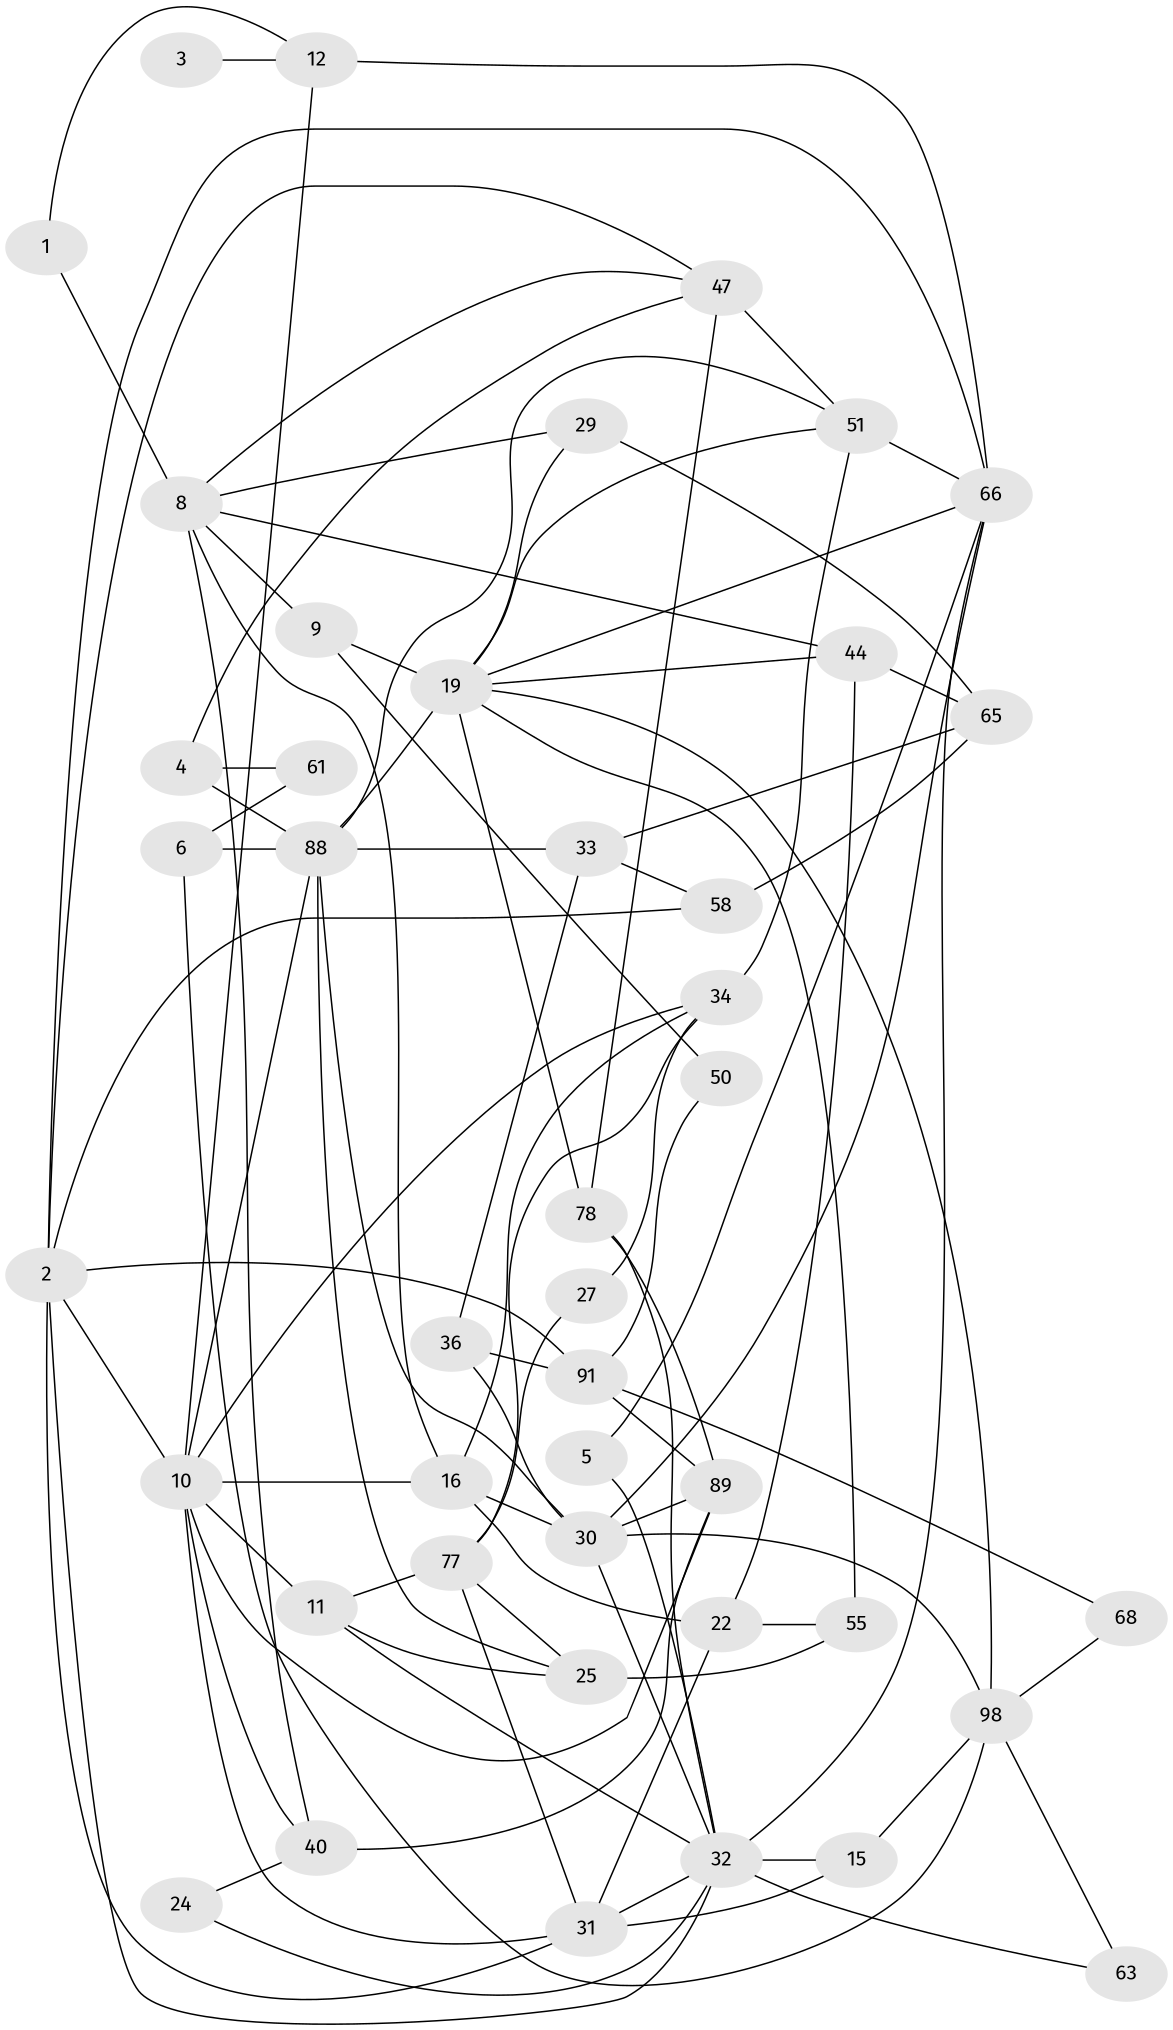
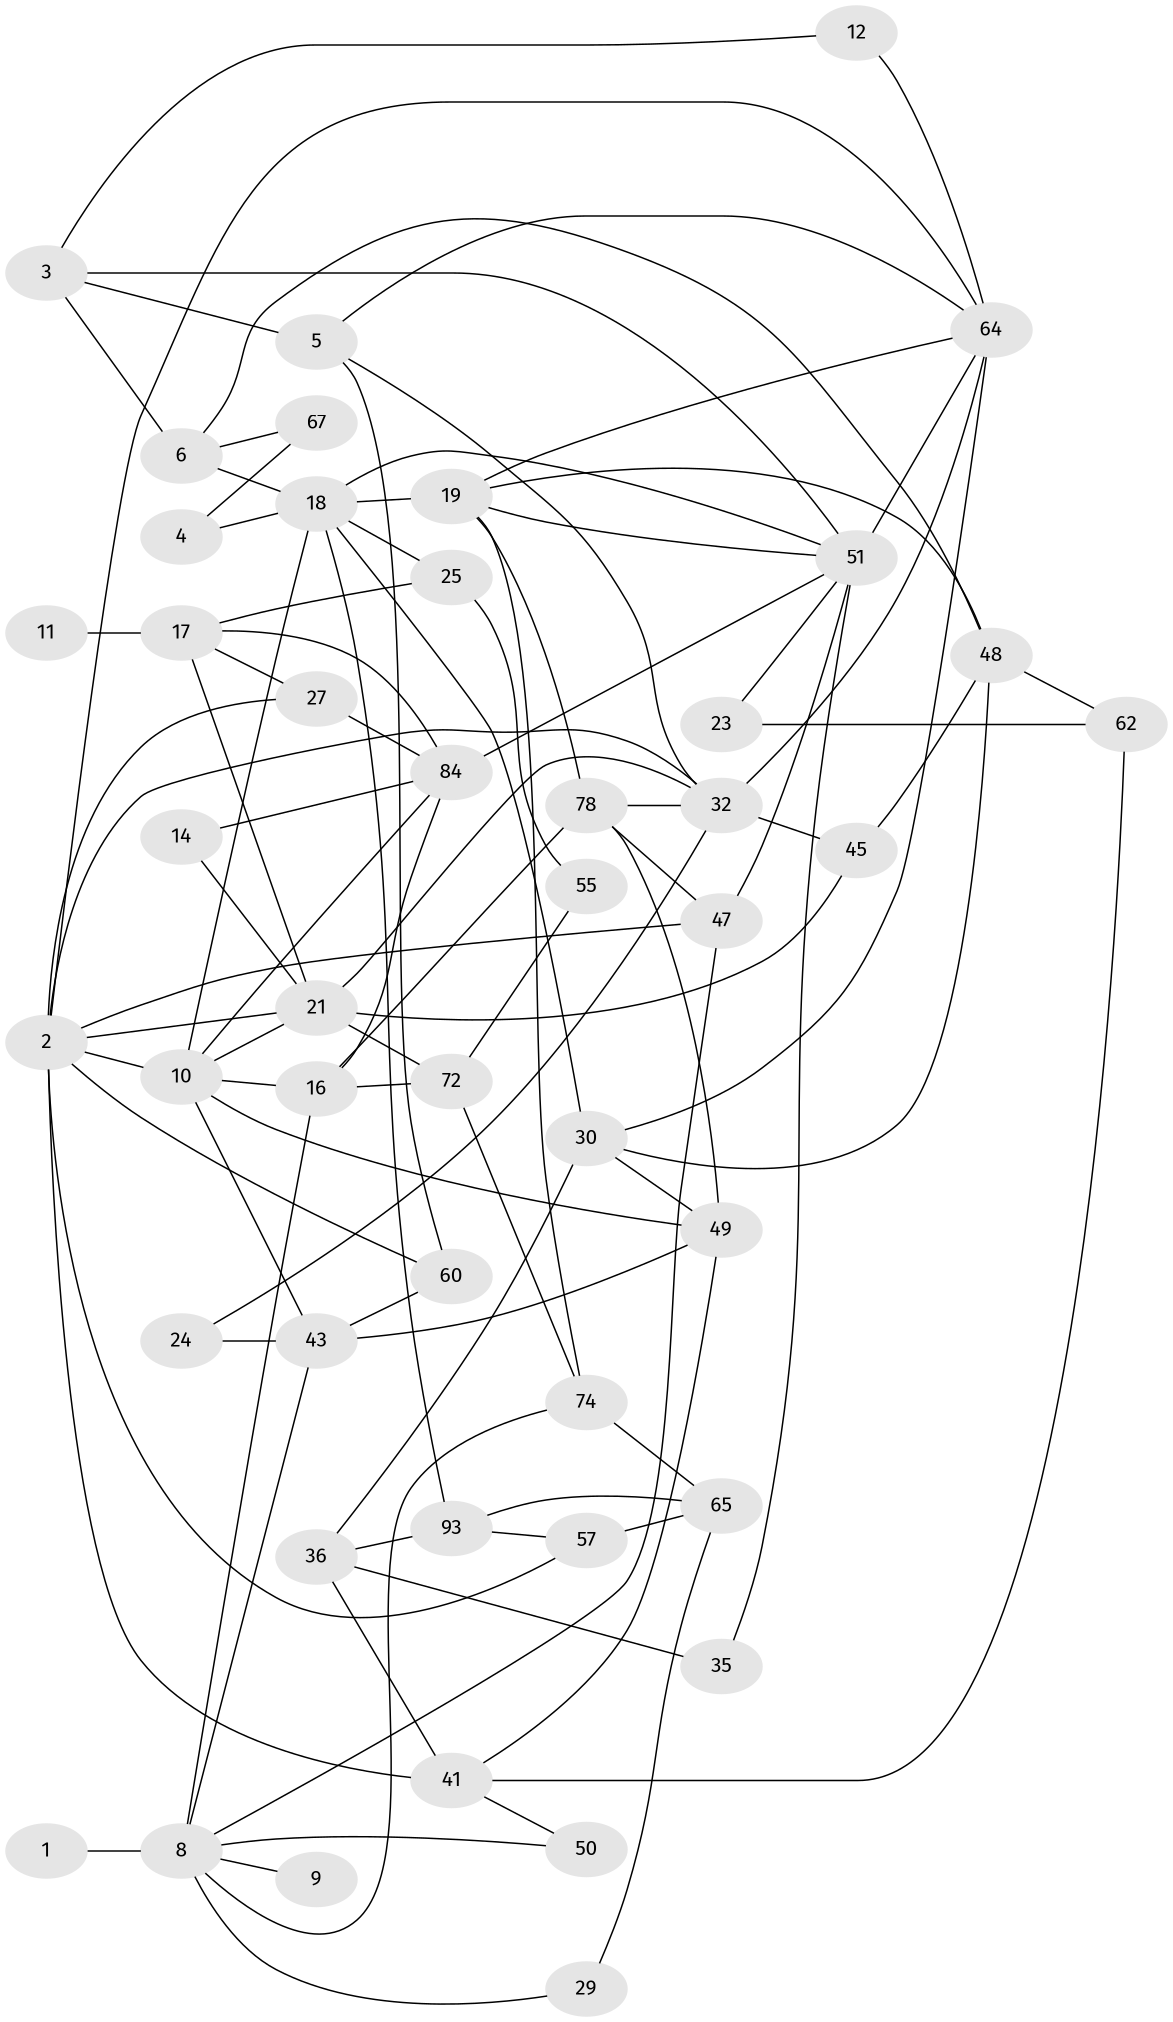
edge "12" -- "1": removed
edge "3" -- "51": added
edge "3" -- "5": added
edge "3" -- "6": added
edge "47" -- "4": removed
node "66": label "66" -> "64"
edge "29" -- "19": removed
node "44": label "44" -> "74"
edge "9" -- "19": removed
node "23": added
edge "12" -- "10": removed
node "61": label "61" -> "67"
edge "27" -- "2": added
node "14": added
node "88": label "88" -> "18"
node "33": label "33" -> "93"
edge "9" -- "50": now "8" -- "50"
node "58": label "58" -> "57"
node "34": label "34" -> "84"
edge "19" -- "55": removed
node "60": added
node "91": label "91" -> "41"
node "89": label "89" -> "49"
edge "16" -- "30": now "16" -- "78"
edge "10" -- "11": removed
node "77": label "77" -> "17"
node "68": label "68" -> "62"
node "22": label "22" -> "72"
edge "11" -- "25": removed
node "35": added
edge "30" -- "32": removed
node "98": label "98" -> "48"
edge "11" -- "32": removed
node "40": label "40" -> "43"
node "15": label "15" -> "45"
node "31": label "31" -> "21"
node "63": removed
